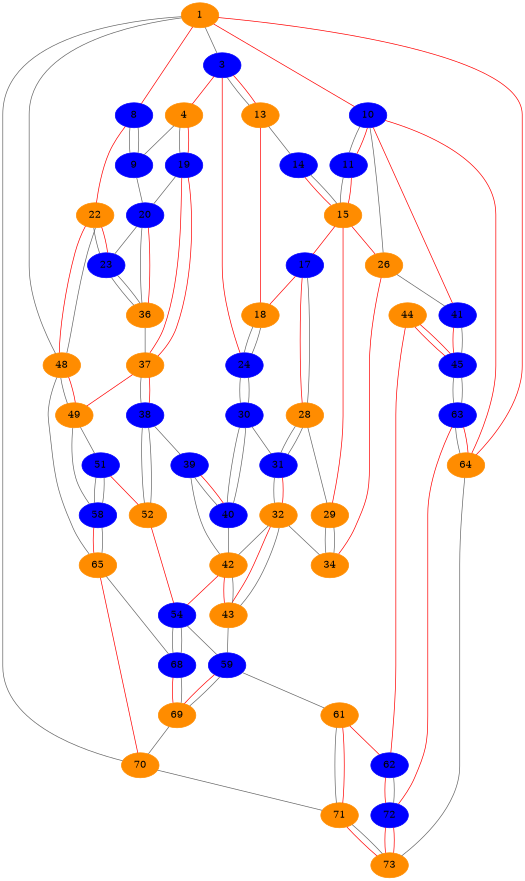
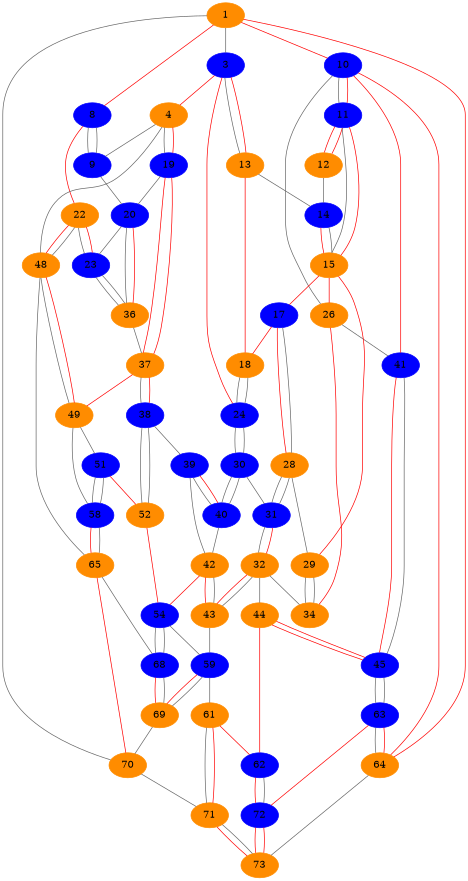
edge "1" -- "48": now "4" -- "48"
node "12": added
edge "32" -- "42": now "32" -- "44"
